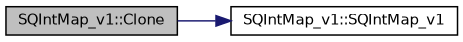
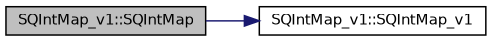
node "SQIntMap_v1::Clone": label "SQIntMap_v1::Clone" -> "SQIntMap_v1::SQIntMap"
